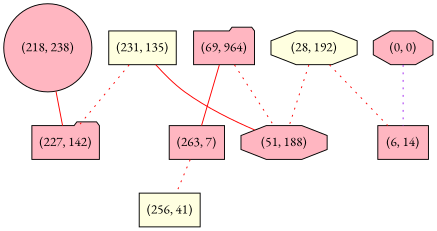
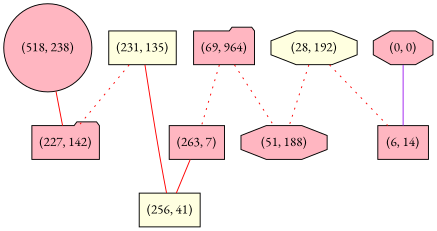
node "(218, 238)": label "(218, 238)" -> "(518, 238)"
edge "(69, 964)" -- "(263, 7)": style solid -> dotted
edge "(0, 0)" -- "(6, 14)": style dotted -> solid
edge "(231, 135)" -- "(51, 188)": now "(231, 135)" -- "(256, 41)"
edge "(263, 7)" -- "(256, 41)": style dotted -> solid
